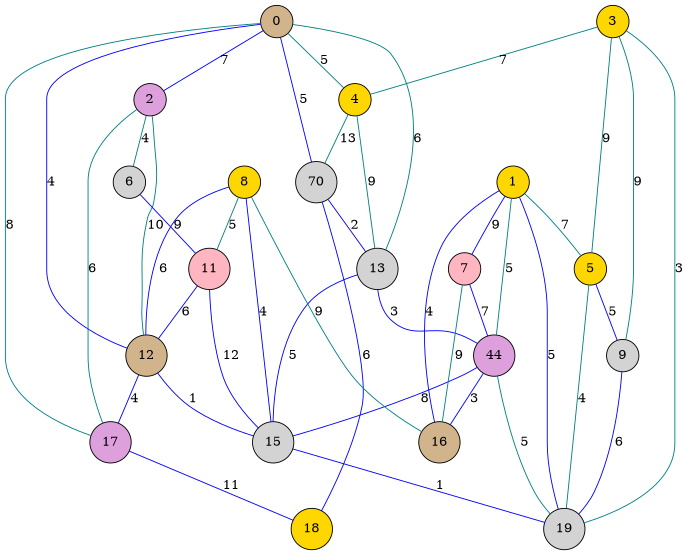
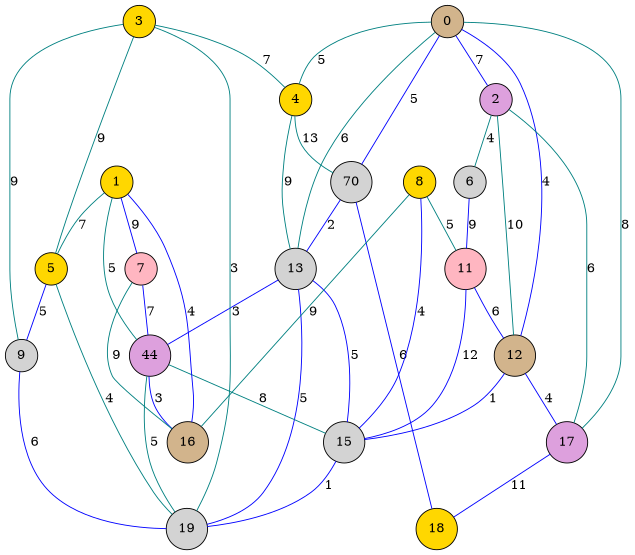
edge "8" -- "12": removed, label "6"
edge "1" -- "19": now "13" -- "19"
edge "44" -- "15": color blue -> teal
